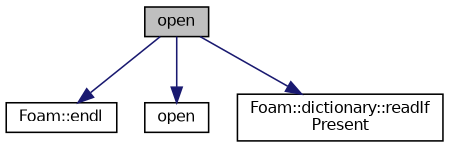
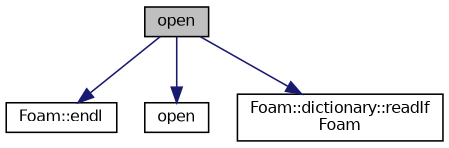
node "Foam::dictionary::readIf Present": label "Foam::dictionary::readIf Present" -> "Foam::dictionary::readIf Foam"
